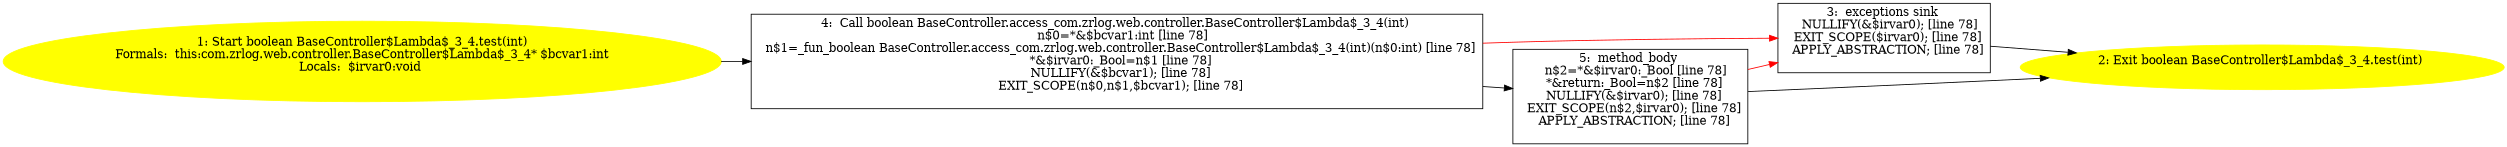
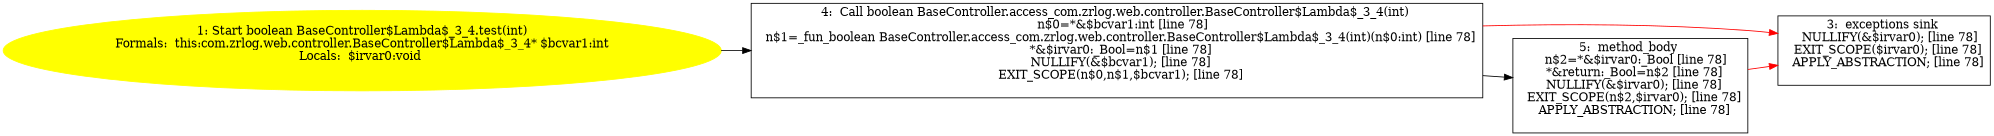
node "2: Exit boolean BaseController$Lambda$_3_4.test(int)": removed
